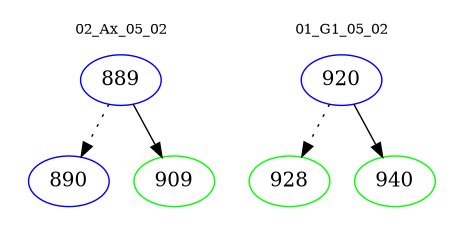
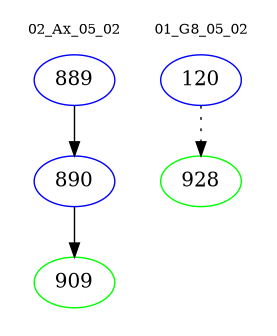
cluster "01_G1_05_02": label "01_G1_05_02" -> "01_G8_05_02"
node "920": label "920" -> "120"
edge "889" -> "890": style dotted -> solid
edge "889" -> "909": now "890" -> "909"
node "940": removed
